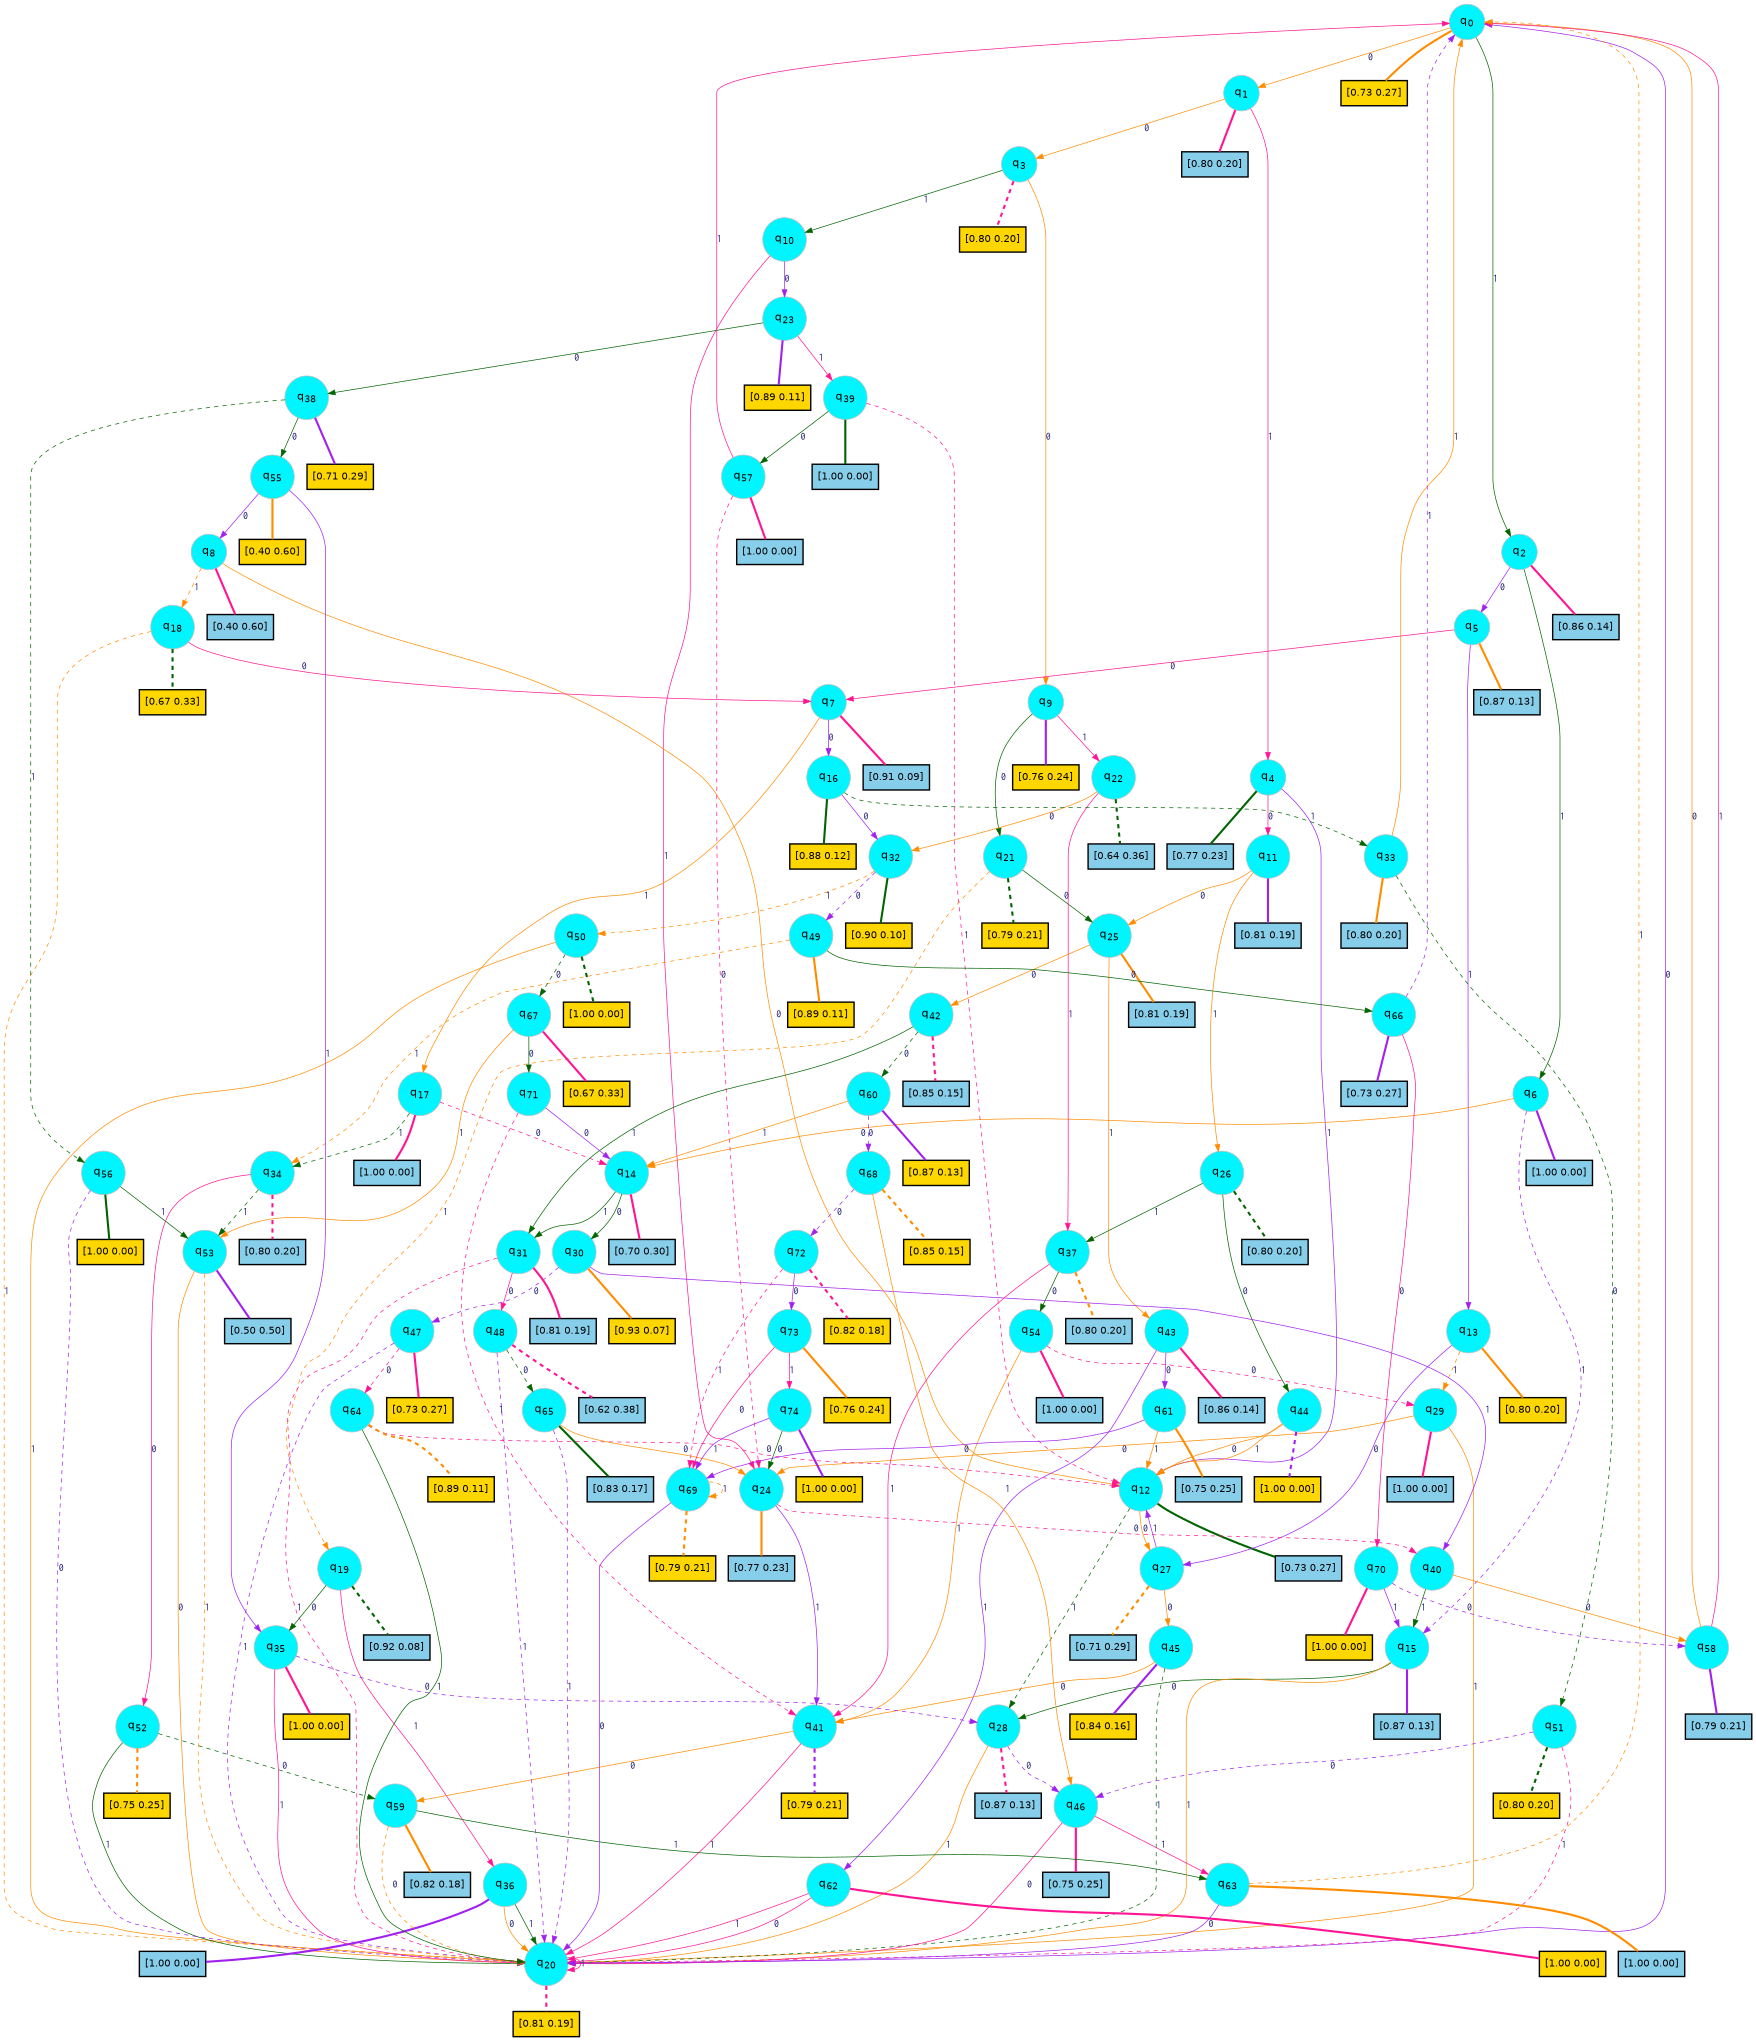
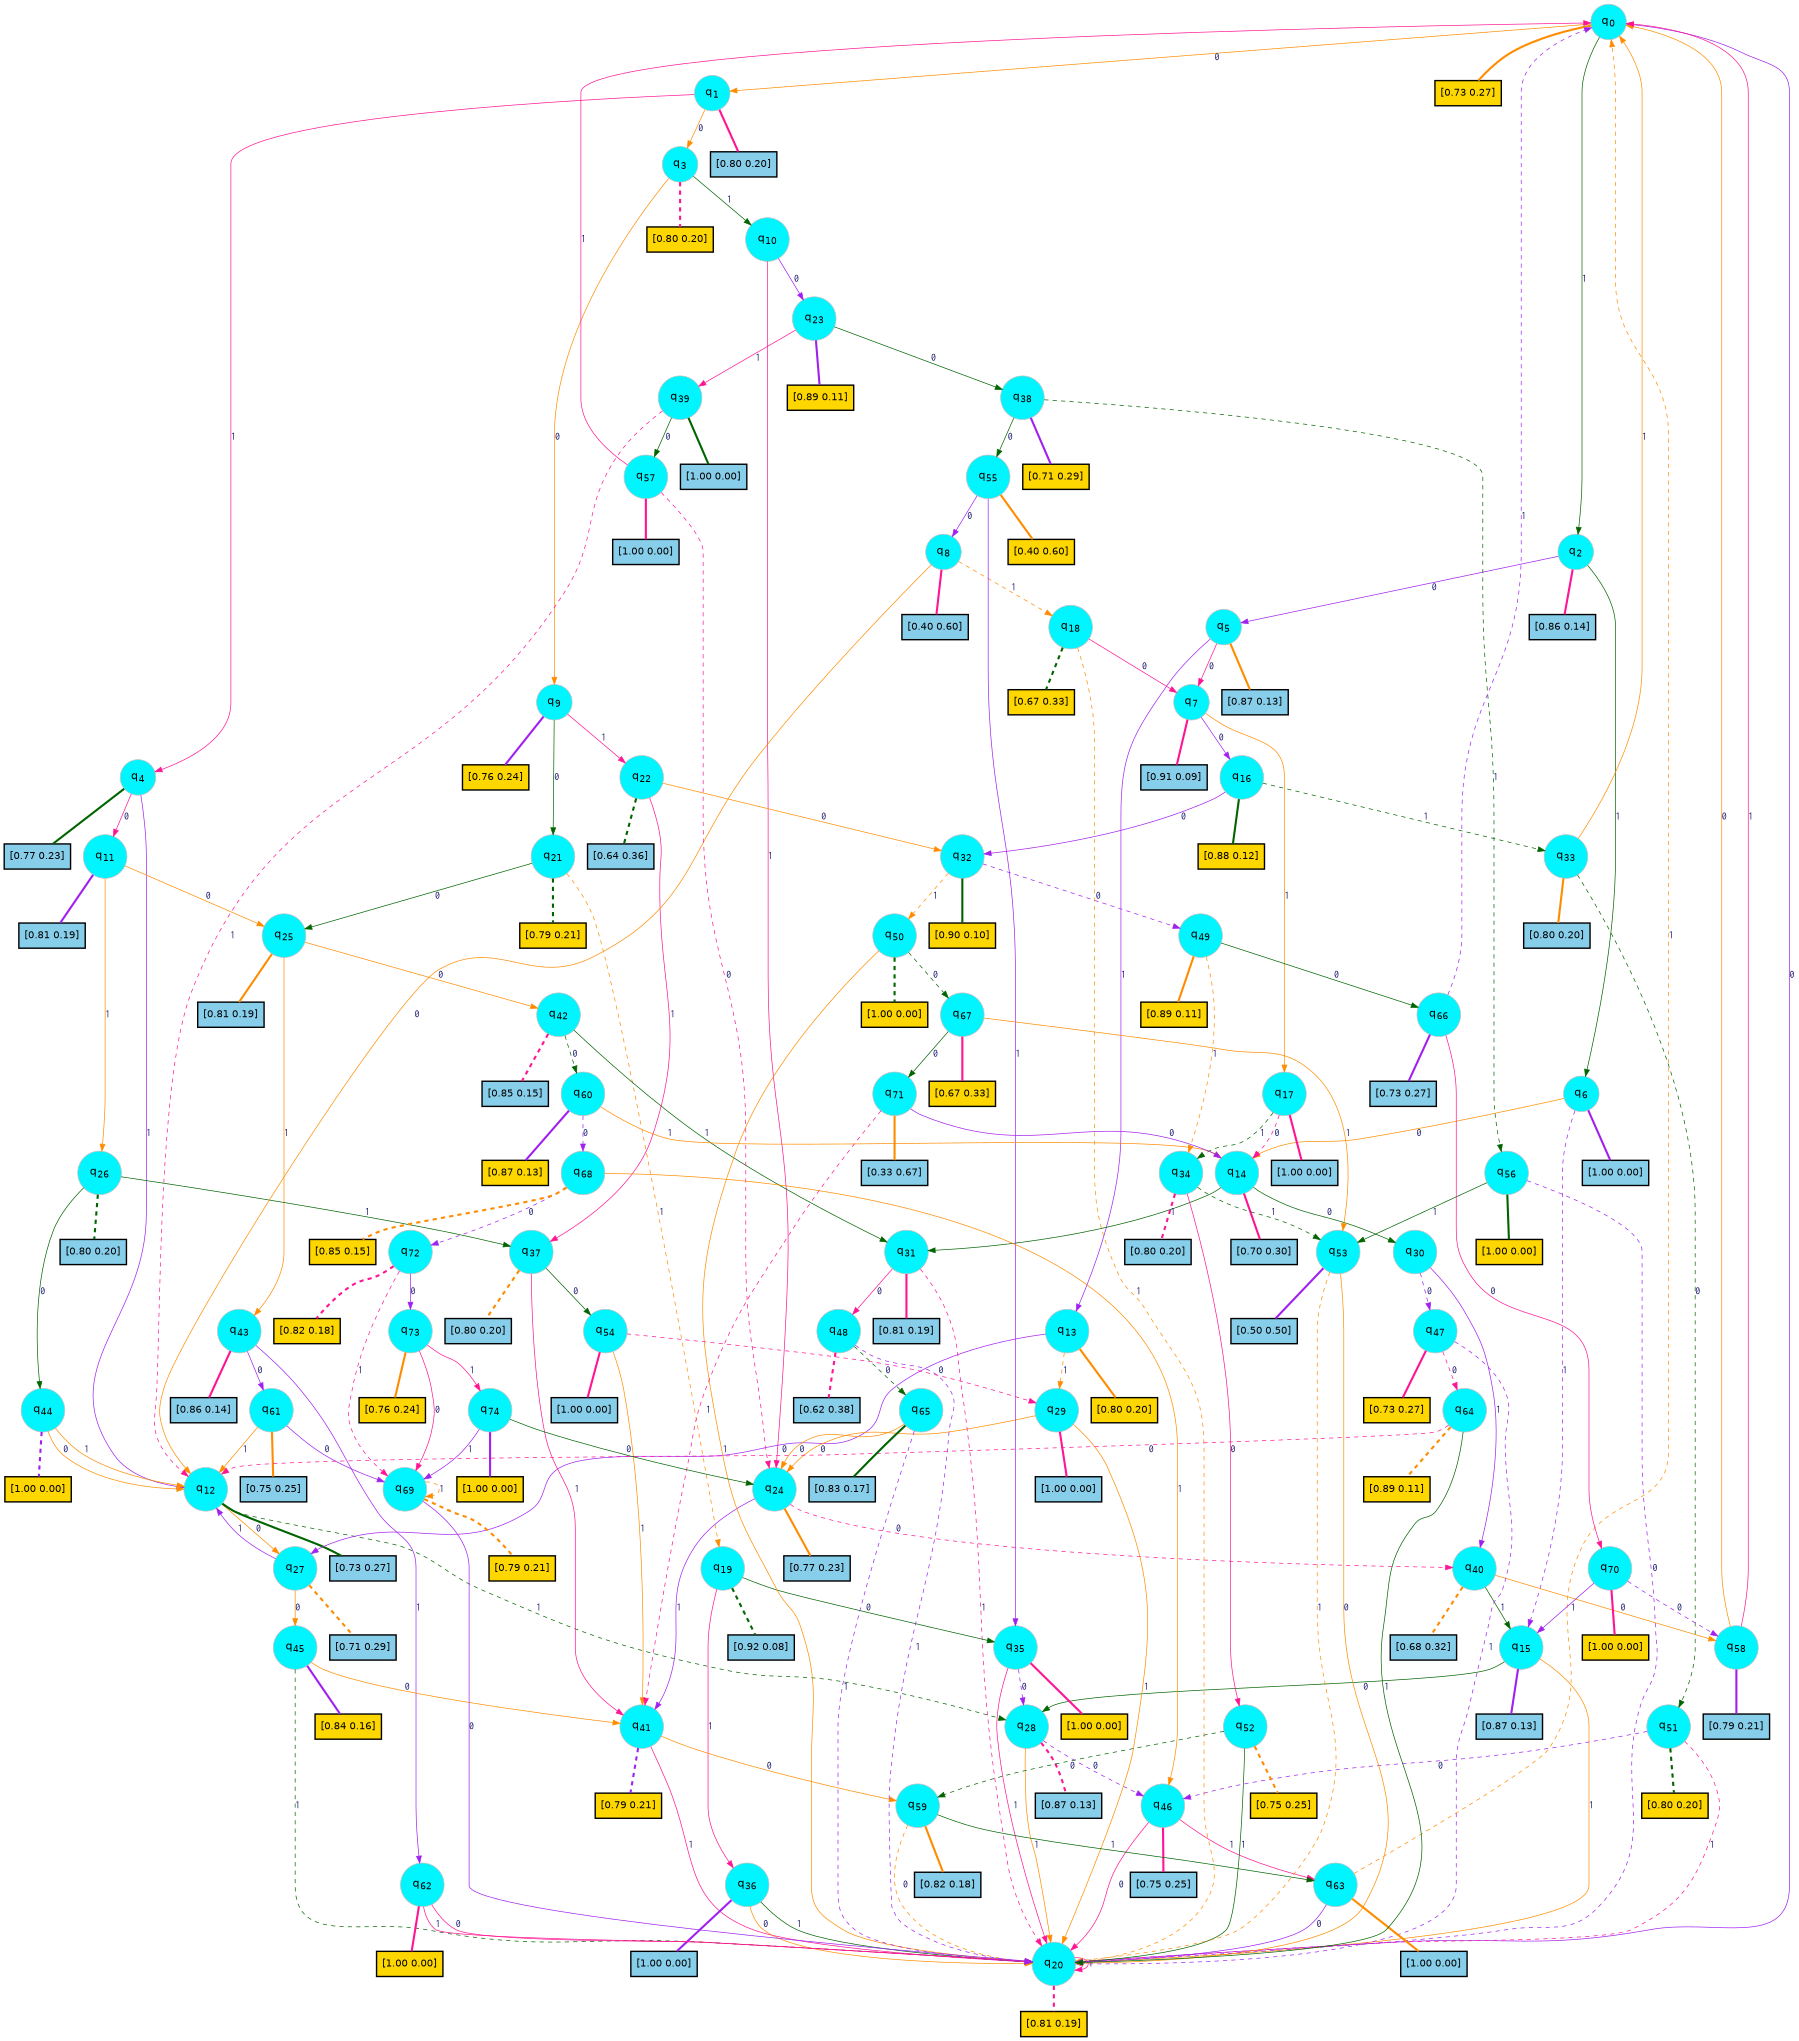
node "[0.33 0.67]": added
node "[0.93 0.07]": removed
node "[0.68 0.32]": added
